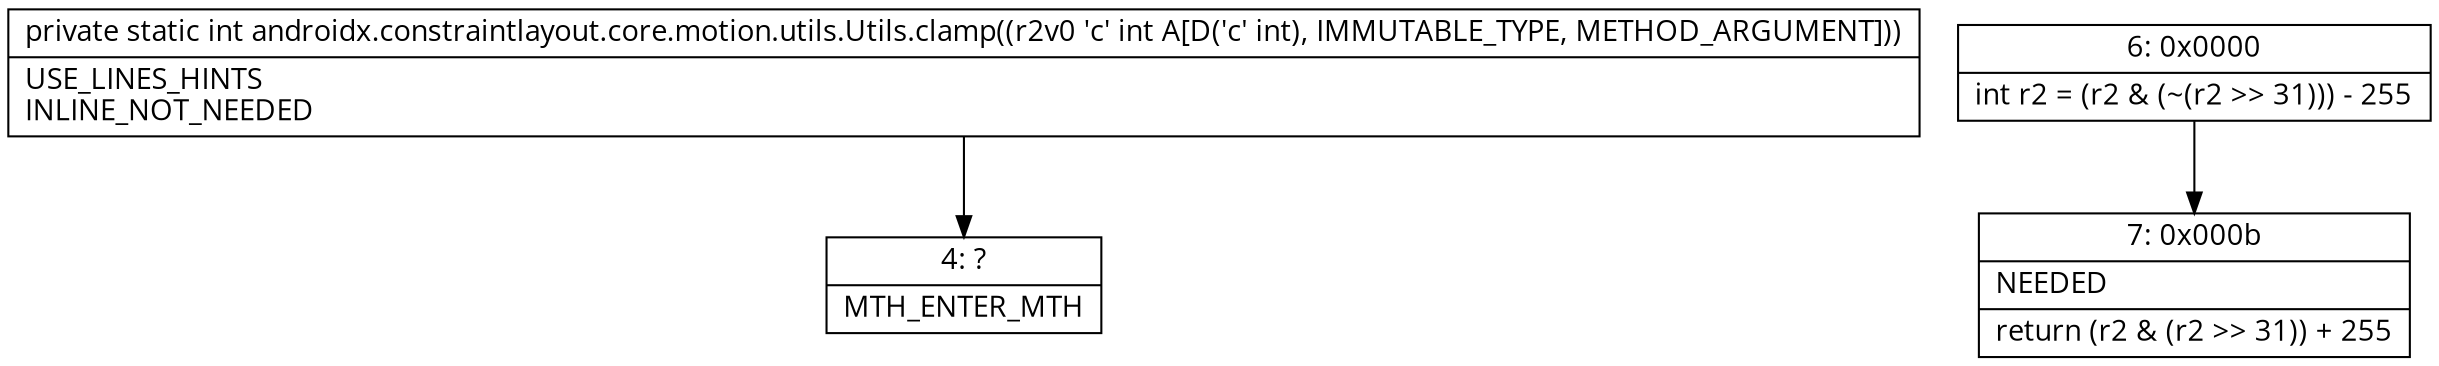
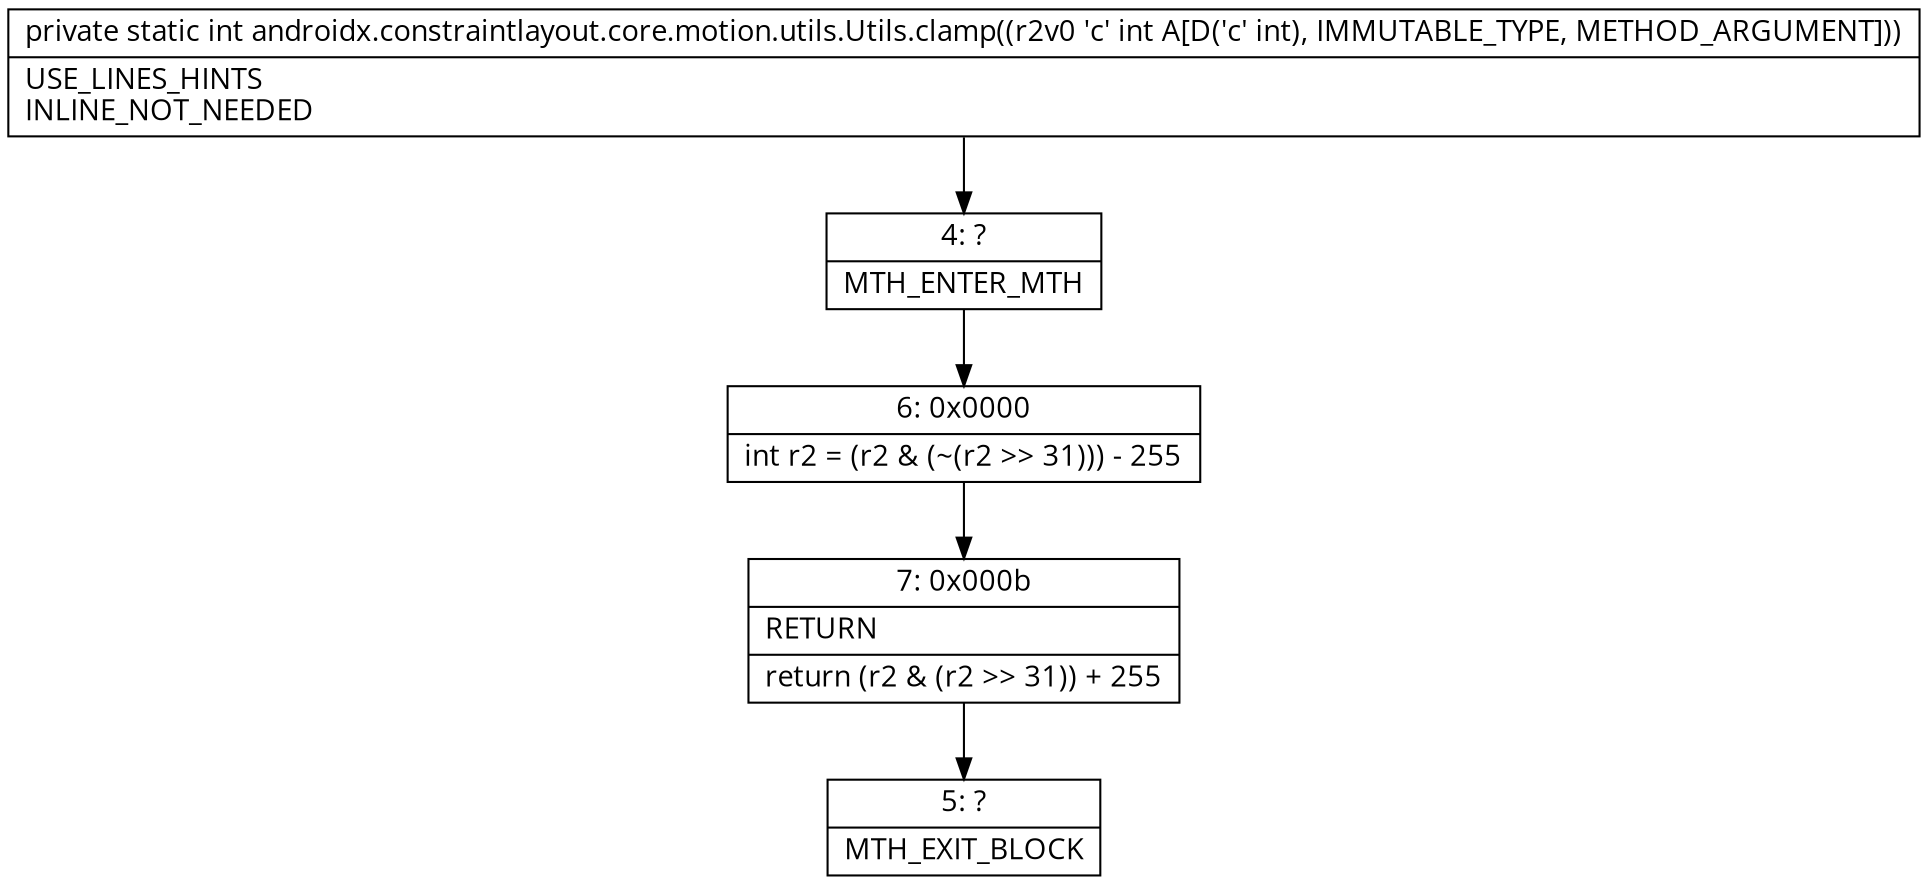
node "7: 0x000b": text "NEEDED" -> "RETURN"
edge "4: ?" -> "6: 0x0000": added
node "5: ?": added
